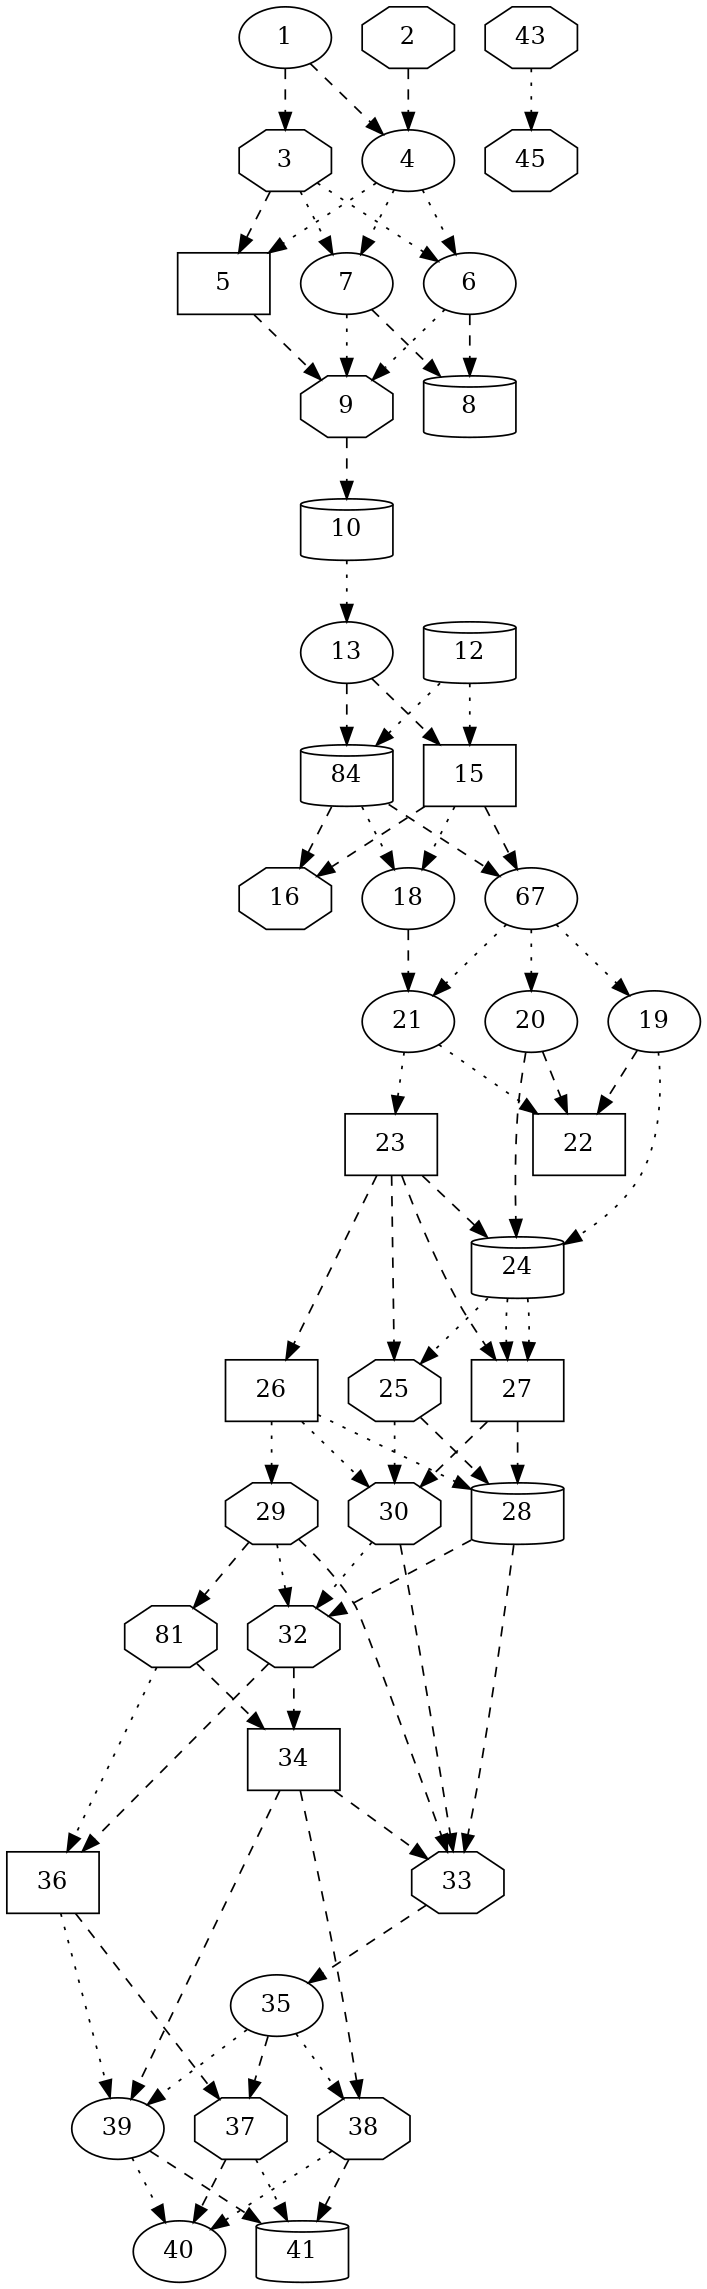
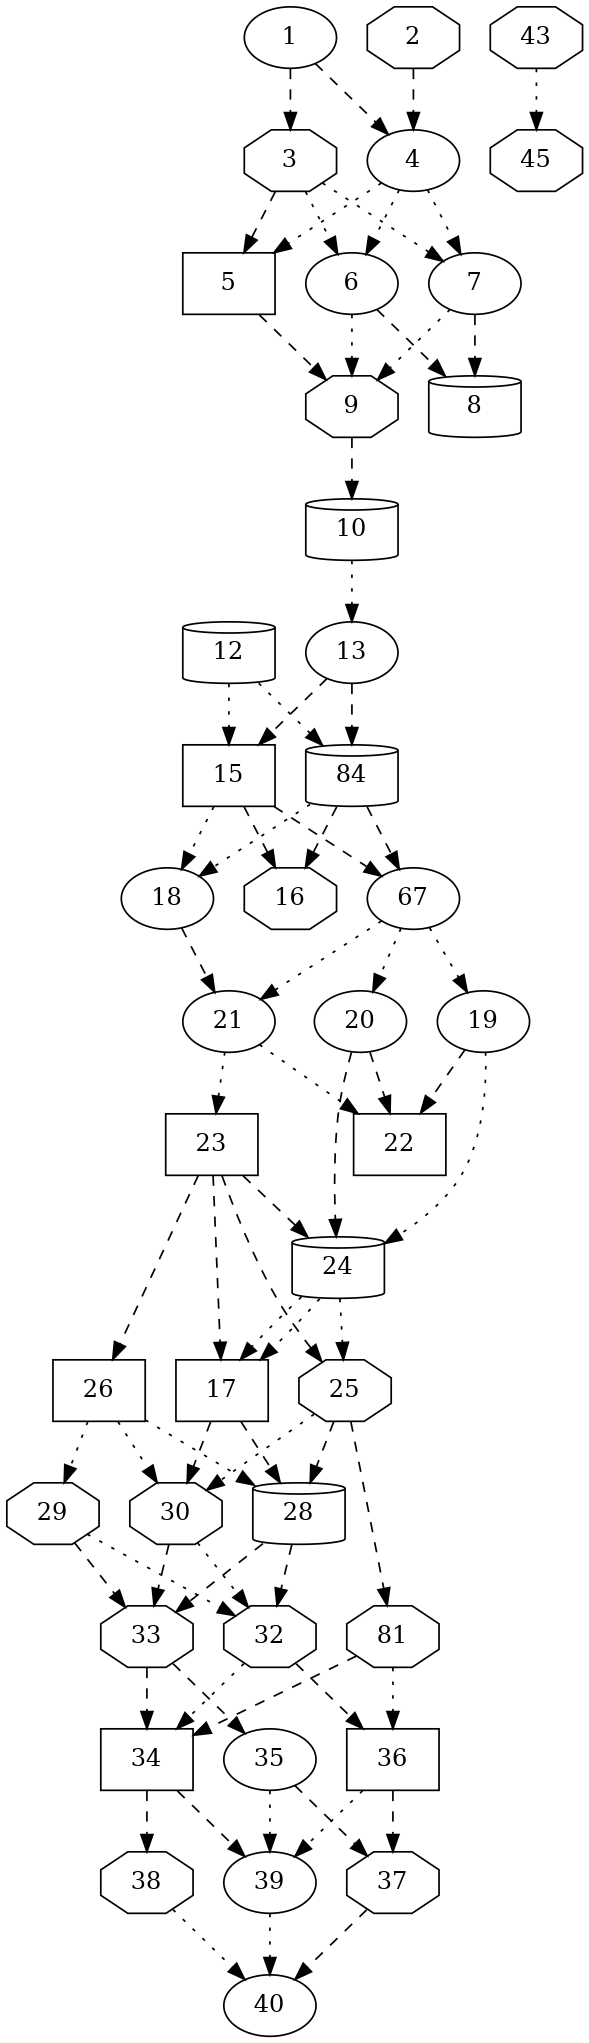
node "27": label "27" -> "17"
edge "29" -> "81": now "25" -> "81"
edge "32" -> "34": style dashed -> dotted
edge "34" -> "33": reversed
edge "35" -> "38": removed
node "41": removed
